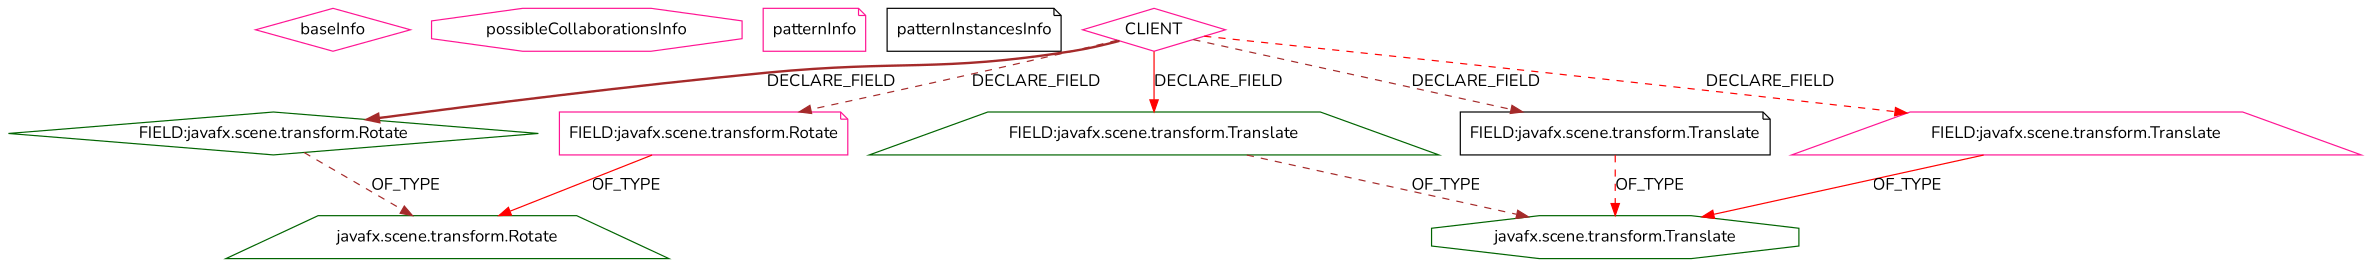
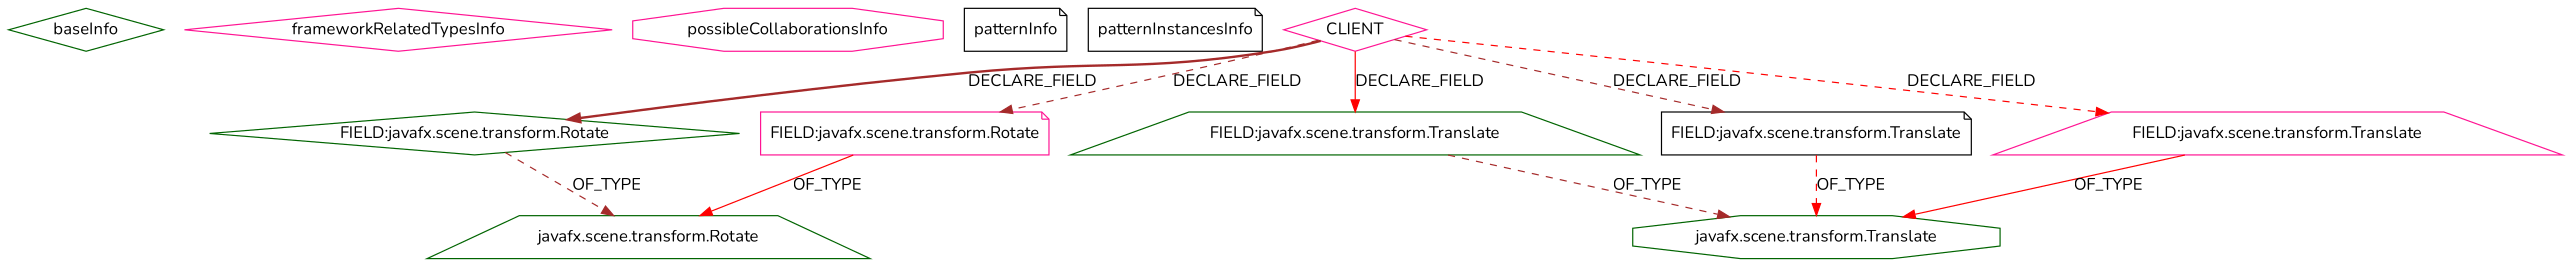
node "baseInfo": color deeppink -> darkgreen
node "frameworkRelatedTypesInfo": added
node "patternInfo": color deeppink -> black
